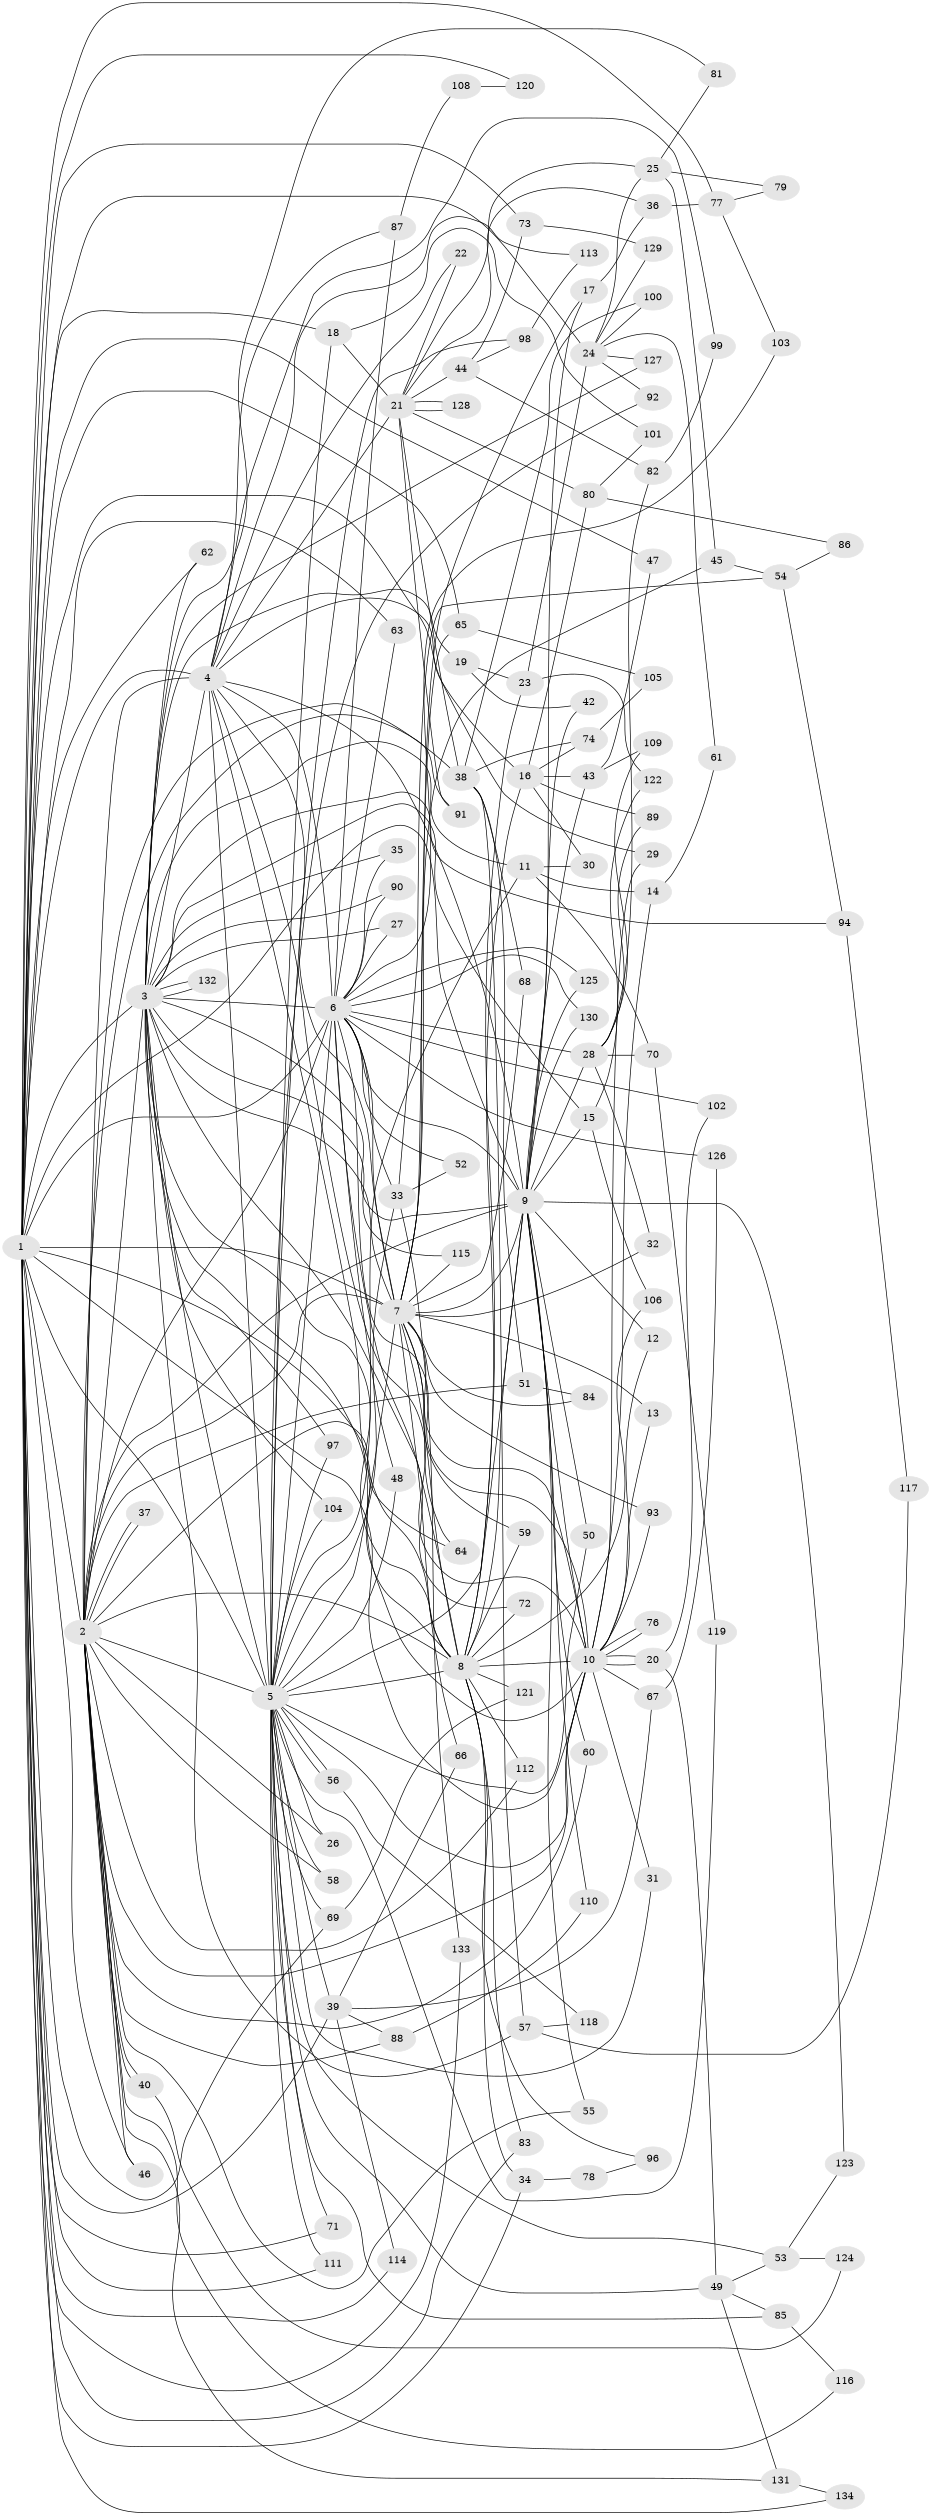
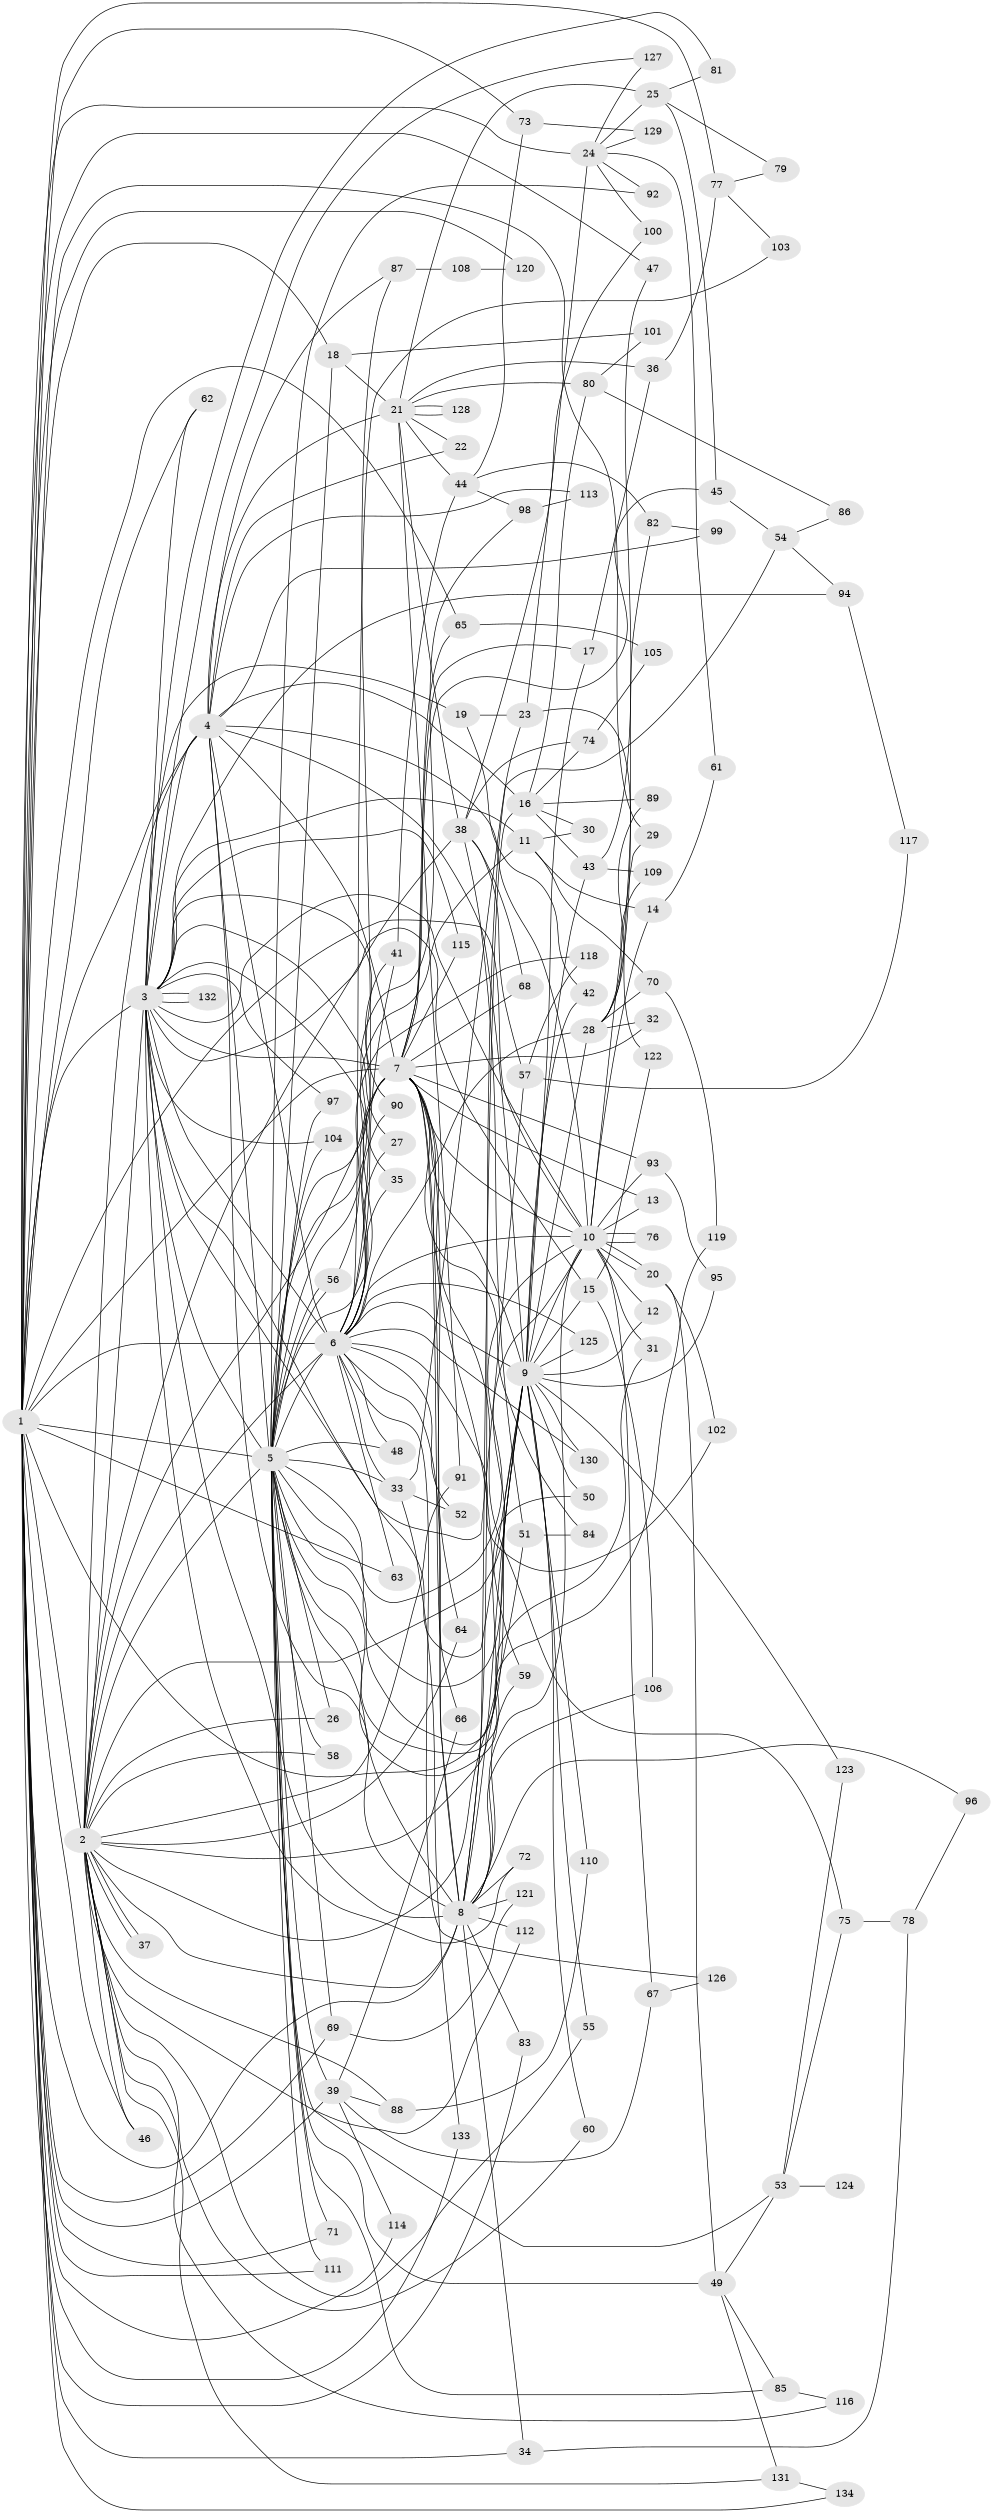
node "41": added
node "95": added
node "75": added
node "40": removed
